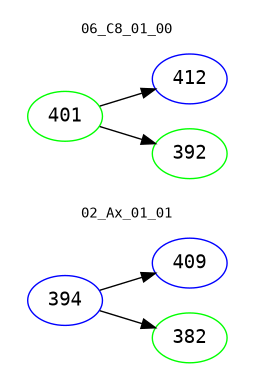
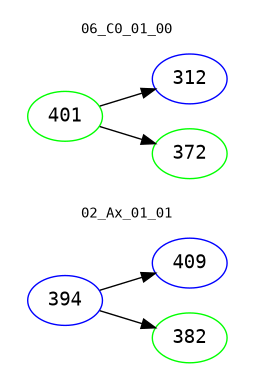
cluster "06_C8_01_00": label "06_C8_01_00" -> "06_C0_01_00"
node "412": label "412" -> "312"
node "392": label "392" -> "372"
